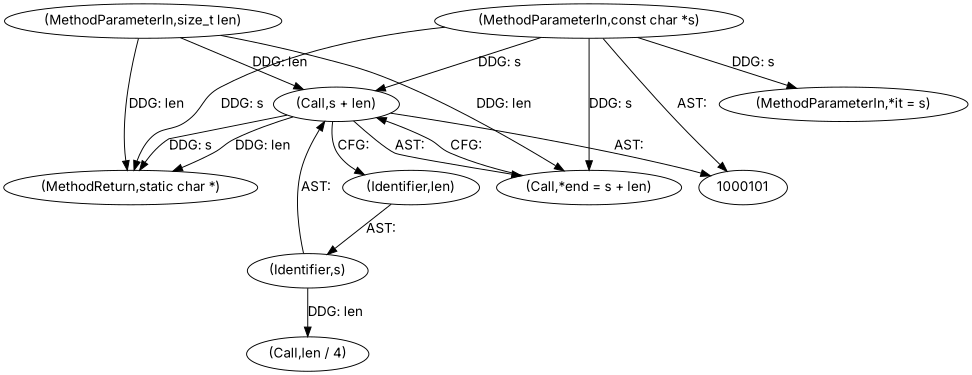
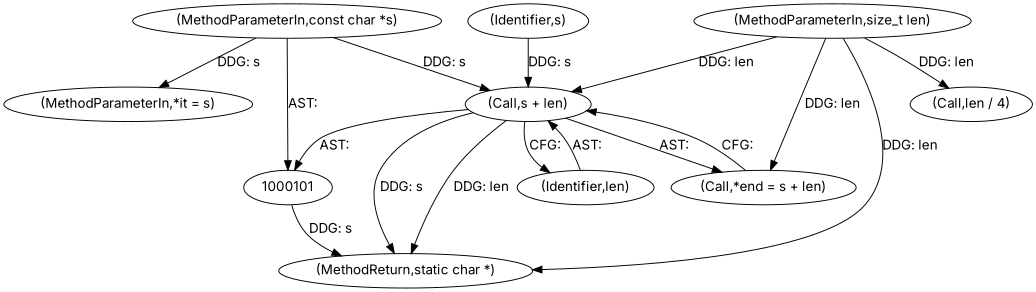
edge "(MethodParameterIn,const char *s)" -> "(MethodReturn,static char *)": now "1000101" -> "(MethodReturn,static char *)"
edge "(MethodParameterIn,const char *s)" -> "(Call,*end = s + len)": removed, label "DDG: s"
edge "(Identifier,s)" -> "(Call,s + len)": label "AST: " -> "DDG: s"
edge "(Identifier,len)" -> "(Identifier,s)": now "(Identifier,len)" -> "(Call,s + len)"
edge "(Identifier,s)" -> "(Call,len / 4)": now "(MethodParameterIn,size_t len)" -> "(Call,len / 4)"
